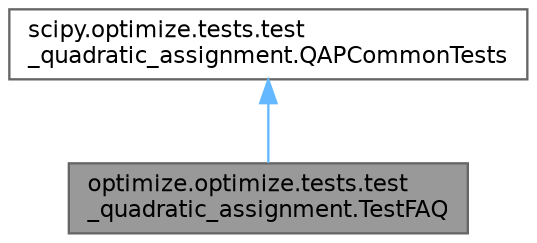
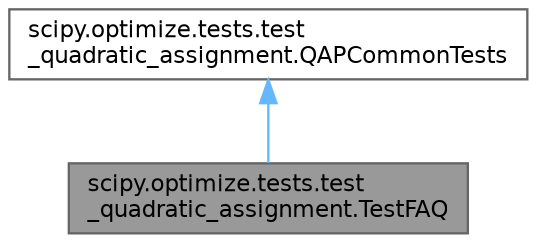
node "optimize.optimize.tests.test _quadratic_assignment.TestFAQ": label "optimize.optimize.tests.test _quadratic_assignment.TestFAQ" -> "scipy.optimize.tests.test _quadratic_assignment.TestFAQ"
